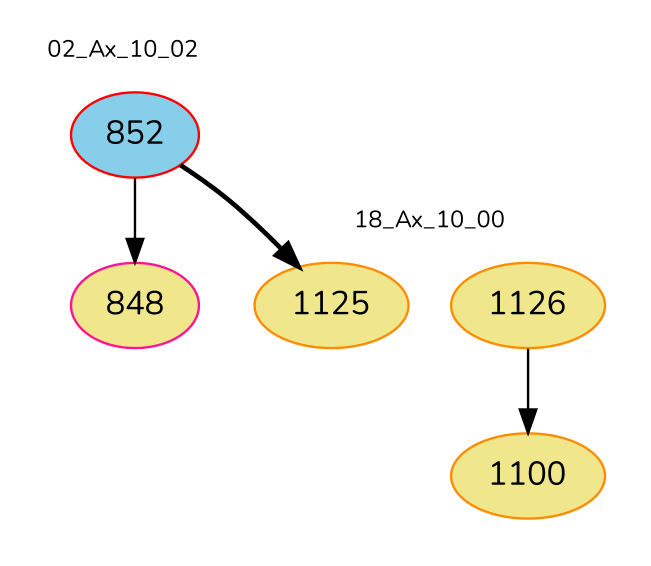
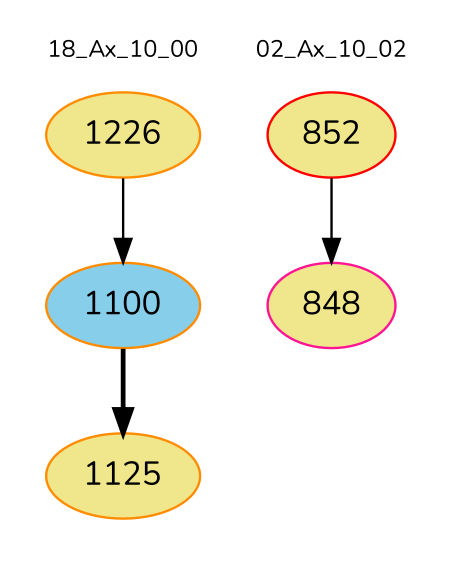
node "852": fillcolor skyblue -> khaki
edge "852" -> "1125": now "1100" -> "1125"
node "1126": label "1126" -> "1226"
node "1100": fillcolor khaki -> skyblue
